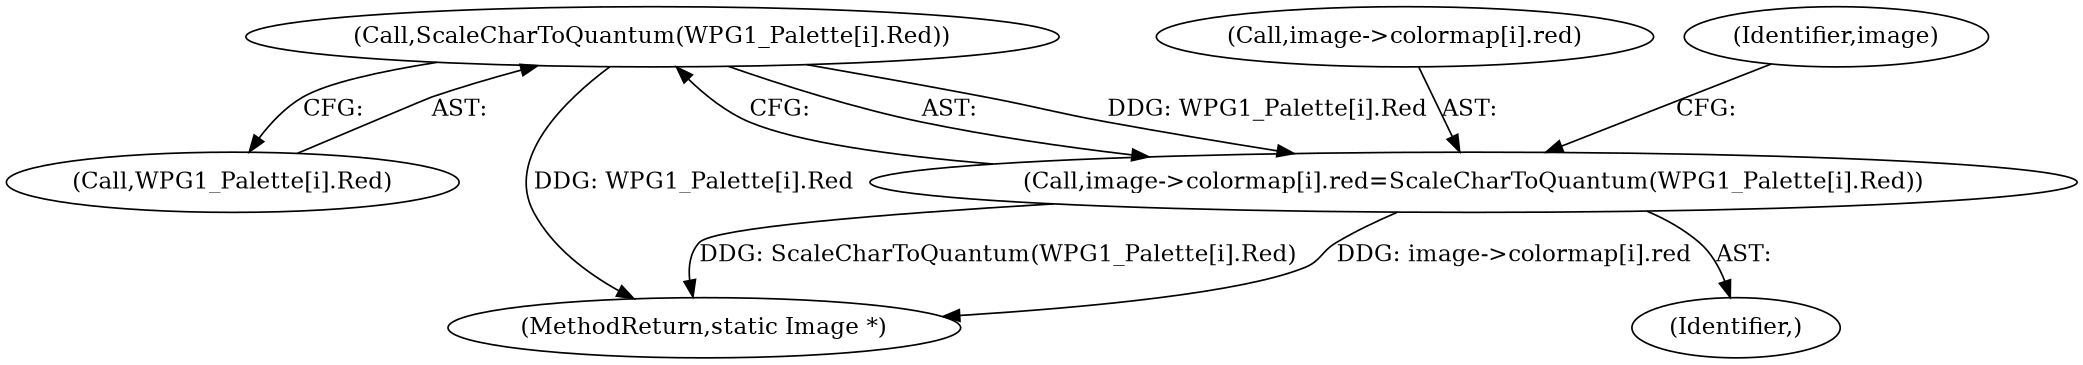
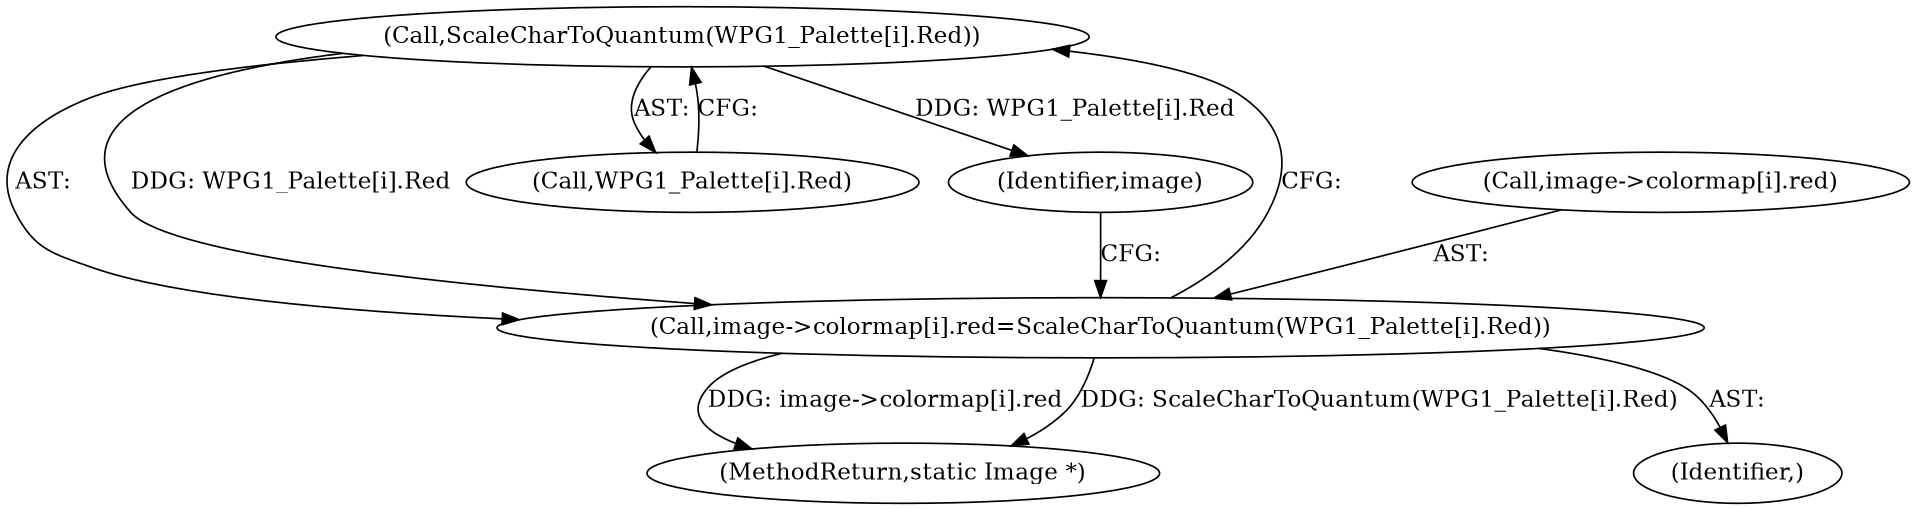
edge "(Call,ScaleCharToQuantum(WPG1_Palette[i].Red))" -> "(Call,WPG1_Palette[i].Red)": label "CFG: " -> "AST: "
edge "(Call,WPG1_Palette[i].Red)" -> "(Call,ScaleCharToQuantum(WPG1_Palette[i].Red))": label "AST: " -> "CFG: "
edge "(Call,ScaleCharToQuantum(WPG1_Palette[i].Red))" -> "(MethodReturn,static Image *)": now "(Call,ScaleCharToQuantum(WPG1_Palette[i].Red))" -> "(Identifier,image)"
